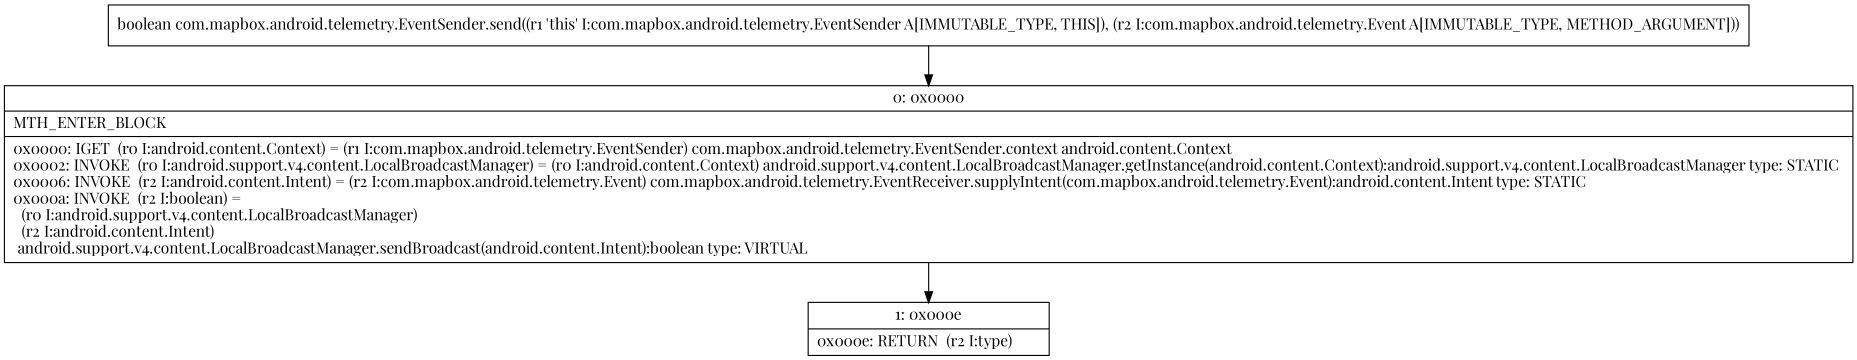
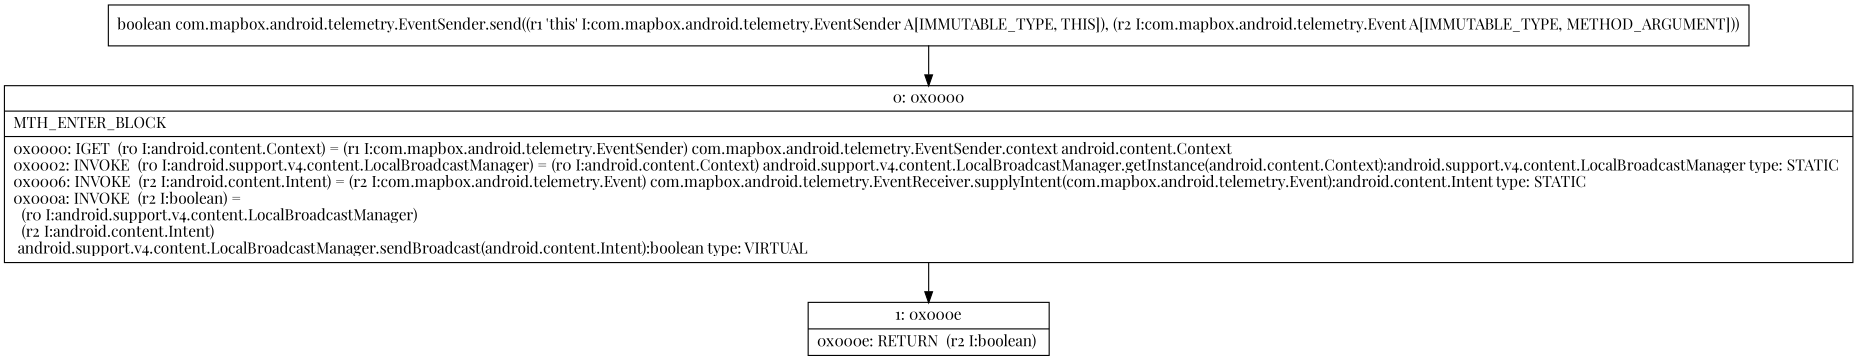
node "1: 0x000e": text "0x000e: RETURN  (r2 I:type)" -> "0x000e: RETURN  (r2 I:boolean)"
